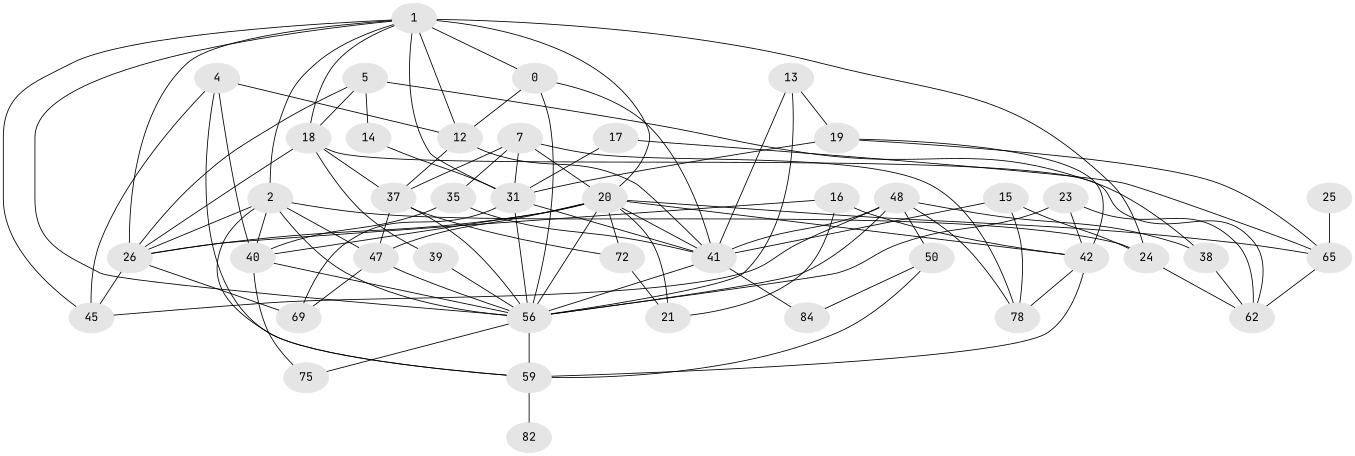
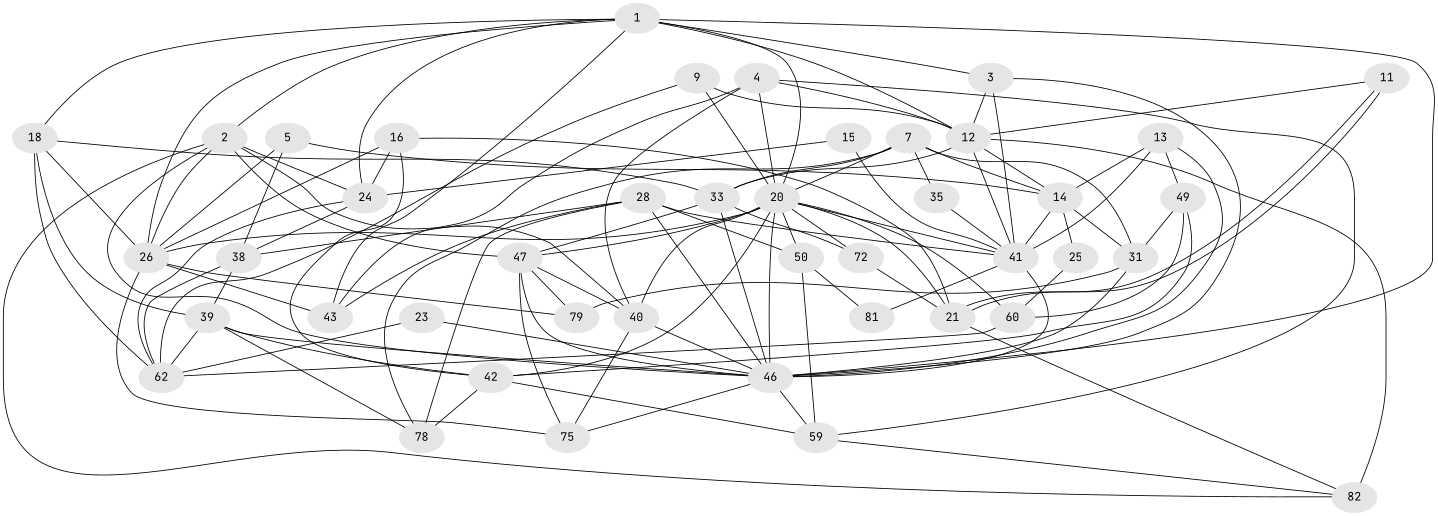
node "0": label "0" -> "3"
node "9": added
node "11": added
edge "5" -- "18": removed
edge "1" -- "31": removed
node "17": removed
edge "4" -- "20": added
node "19": label "19" -> "49"
edge "16" -- "24": added
edge "12" -- "14": added
edge "13" -- "14": added
edge "7" -- "14": added
node "37": label "37" -> "33"
node "48": label "48" -> "28"
edge "12" -- "82": added
edge "20" -- "50": added
edge "14" -- "25": added
edge "31" -- "41": now "14" -- "41"
edge "24" -- "38": added
edge "23" -- "42": now "39" -- "42"
edge "35" -- "40": now "47" -- "40"
edge "15" -- "78": now "39" -- "78"
node "65": label "65" -> "60"
edge "38" -- "39": added
node "45": label "45" -> "43"
node "69": label "69" -> "79"
node "56": label "56" -> "46"
node "84": label "84" -> "81"
edge "2" -- "59": now "2" -- "82"
edge "39" -- "62": added
edge "47" -- "75": added
edge "21" -- "82": added
edge "26" -- "75": added
